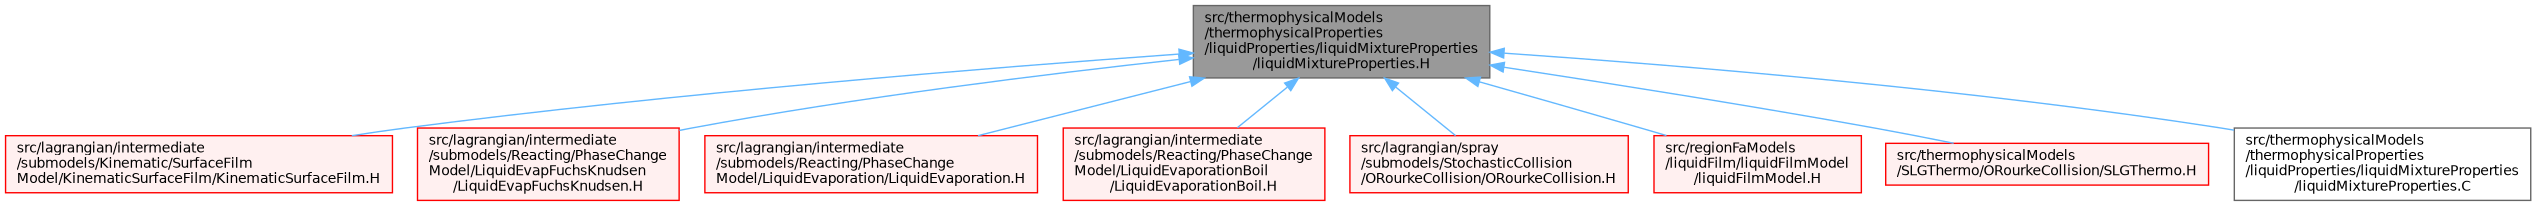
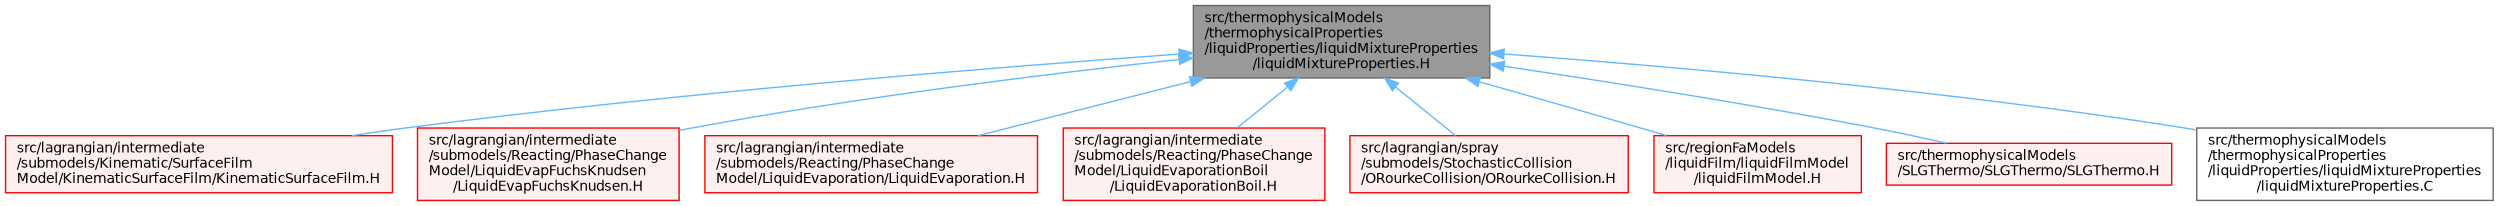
node "src/thermophysicalModels /SLGThermo/ORourkeCollision/SLGThermo.H": label "src/thermophysicalModels /SLGThermo/ORourkeCollision/SLGThermo.H" -> "src/thermophysicalModels /SLGThermo/SLGThermo/SLGThermo.H"
